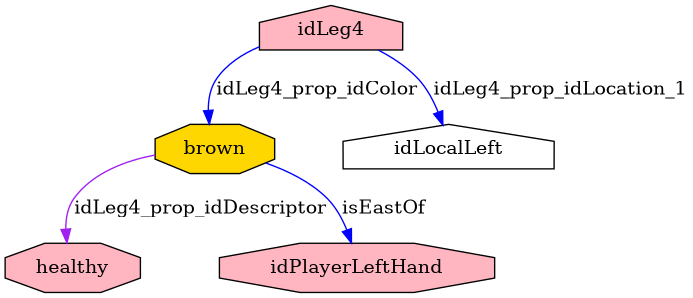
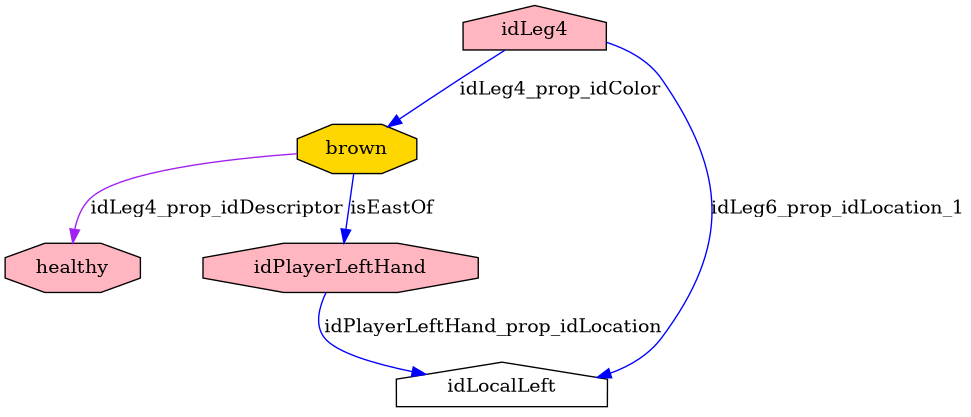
edge "idLeg4" -> "idLocalLeft": label "idLeg4_prop_idLocation_1" -> "idLeg6_prop_idLocation_1"
edge "idPlayerLeftHand" -> "idLocalLeft": added, label "idPlayerLeftHand_prop_idLocation"
